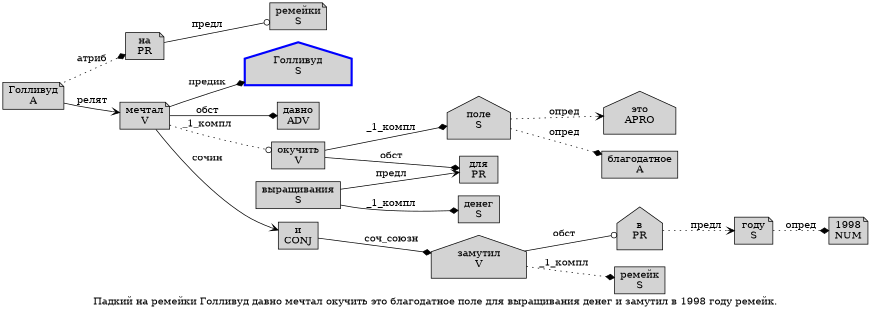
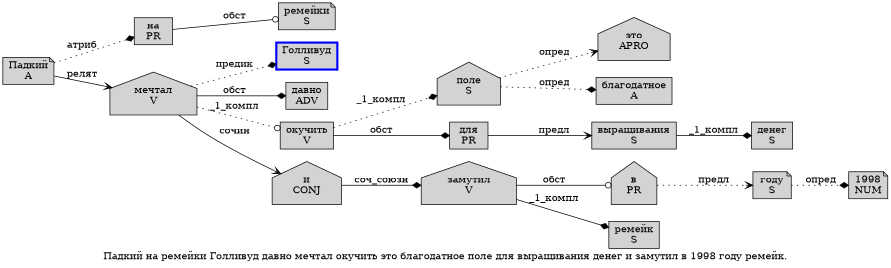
edge "на PR" -> "ремейки S": label "предл" -> "обст"
node "на PR": shape note -> box
node "Голливуд S": shape house -> box
edge "мечтал V" -> "Голливуд S": style solid -> dotted
node "Голливуд A": label "Голливуд A" -> "Падкий A"
node "мечтал V": shape note -> house
edge "окучить V" -> "поле S": style solid -> dotted
edge "выращивания S" -> "для PR": reversed
node "и CONJ": shape box -> house
edge "замутил V" -> "ремейк S": style dotted -> solid
